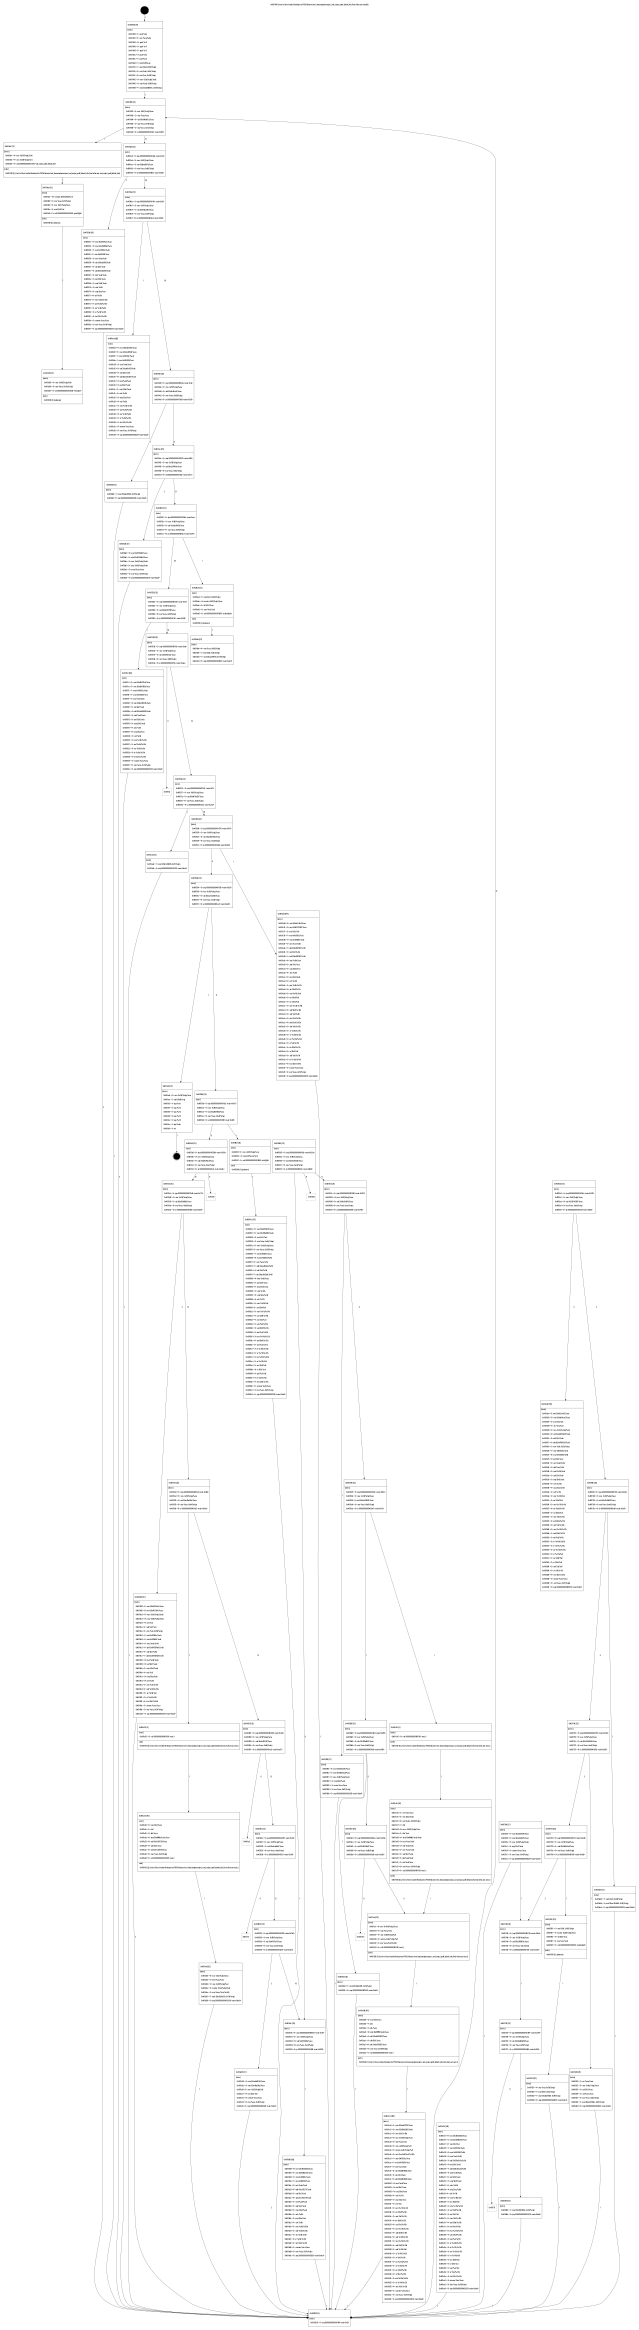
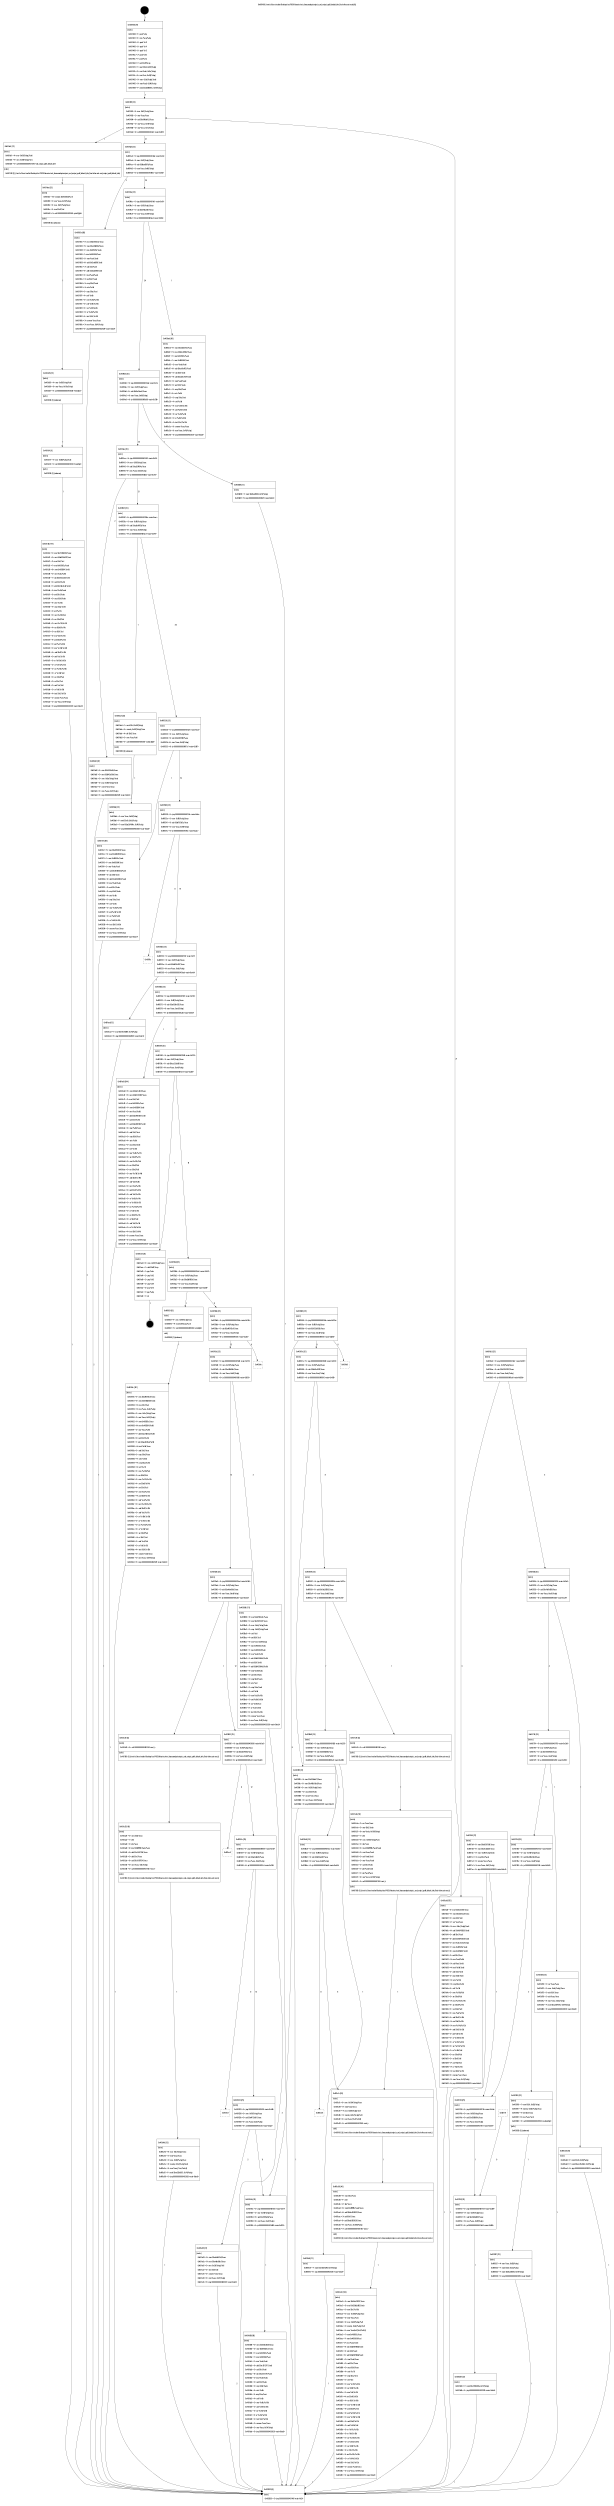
node "0x401e14 [9]": added
edge "0x40175f [25]" -> "0x401778": reversed
edge "0x401afd [155]" -> "0x402029 [5]": added, label "1"
